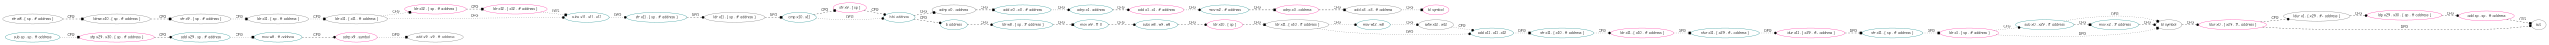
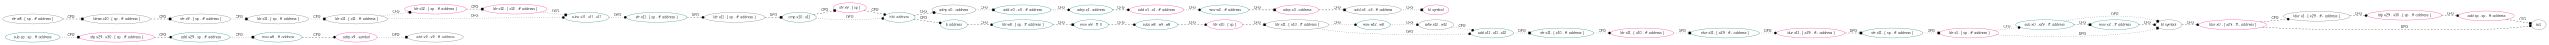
edge "adrp x0 , address" -> "add x0 , x0 , # address": style dashed -> dotted
